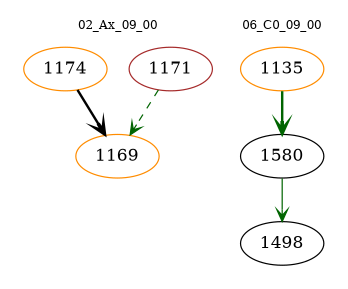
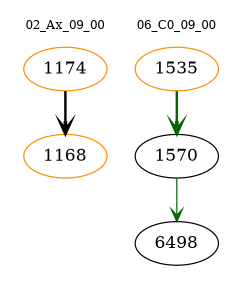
node "1171": removed
node "1135": label "1135" -> "1535"
node "1169": label "1169" -> "1168"
node "1580": label "1580" -> "1570"
node "1498": label "1498" -> "6498"
